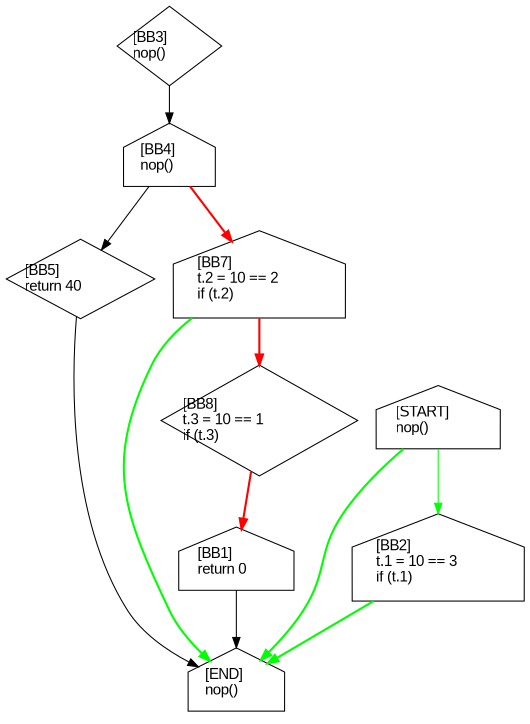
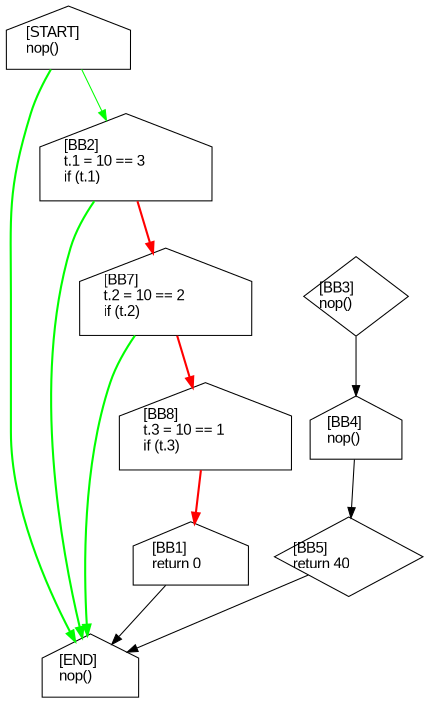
edge "[BB4] nop()" -> "[BB7] t.2 = 10 == 2 if (t.2)": now "[BB2] t.1 = 10 == 3 if (t.1)" -> "[BB7] t.2 = 10 == 2 if (t.2)"
node "[BB8] t.3 = 10 == 1 if (t.3)": shape diamond -> house
